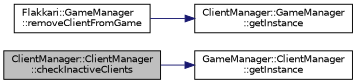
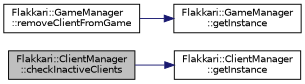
node "ClientManager::GameManager ::getInstance": label "ClientManager::GameManager ::getInstance" -> "Flakkari::GameManager ::getInstance"
node "ClientManager::ClientManager ::checkInactiveClients": label "ClientManager::ClientManager ::checkInactiveClients" -> "Flakkari::ClientManager ::checkInactiveClients"
node "GameManager::ClientManager ::getInstance": label "GameManager::ClientManager ::getInstance" -> "Flakkari::ClientManager ::getInstance"
